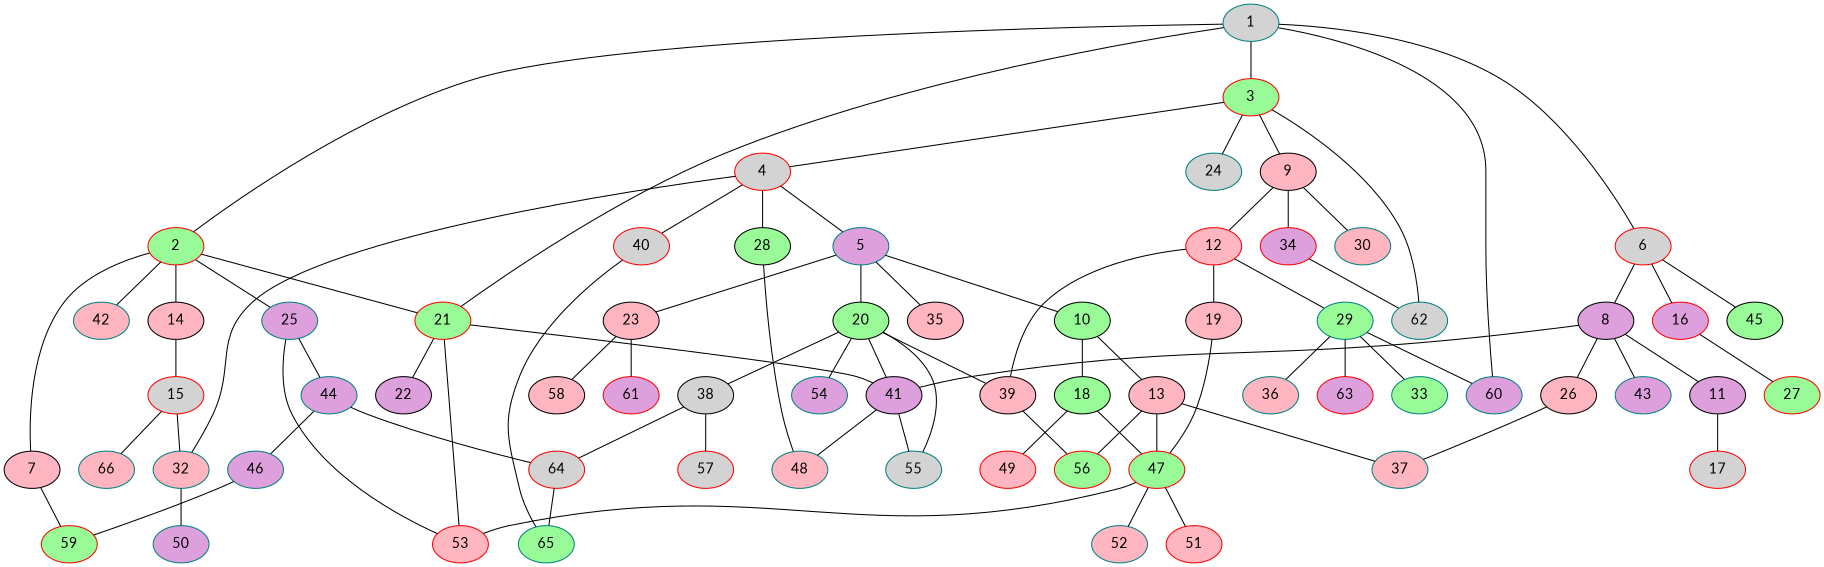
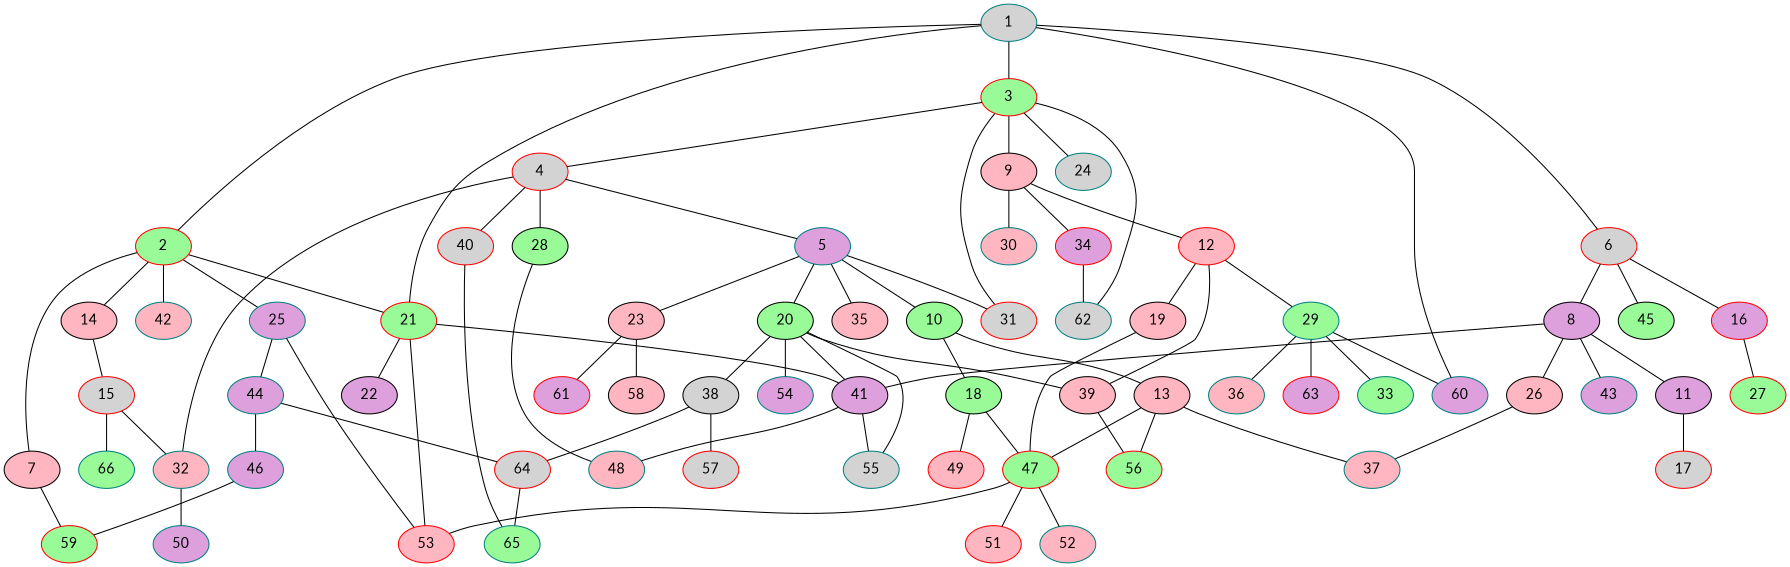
node "31": added
node "66": fillcolor lightpink -> palegreen
